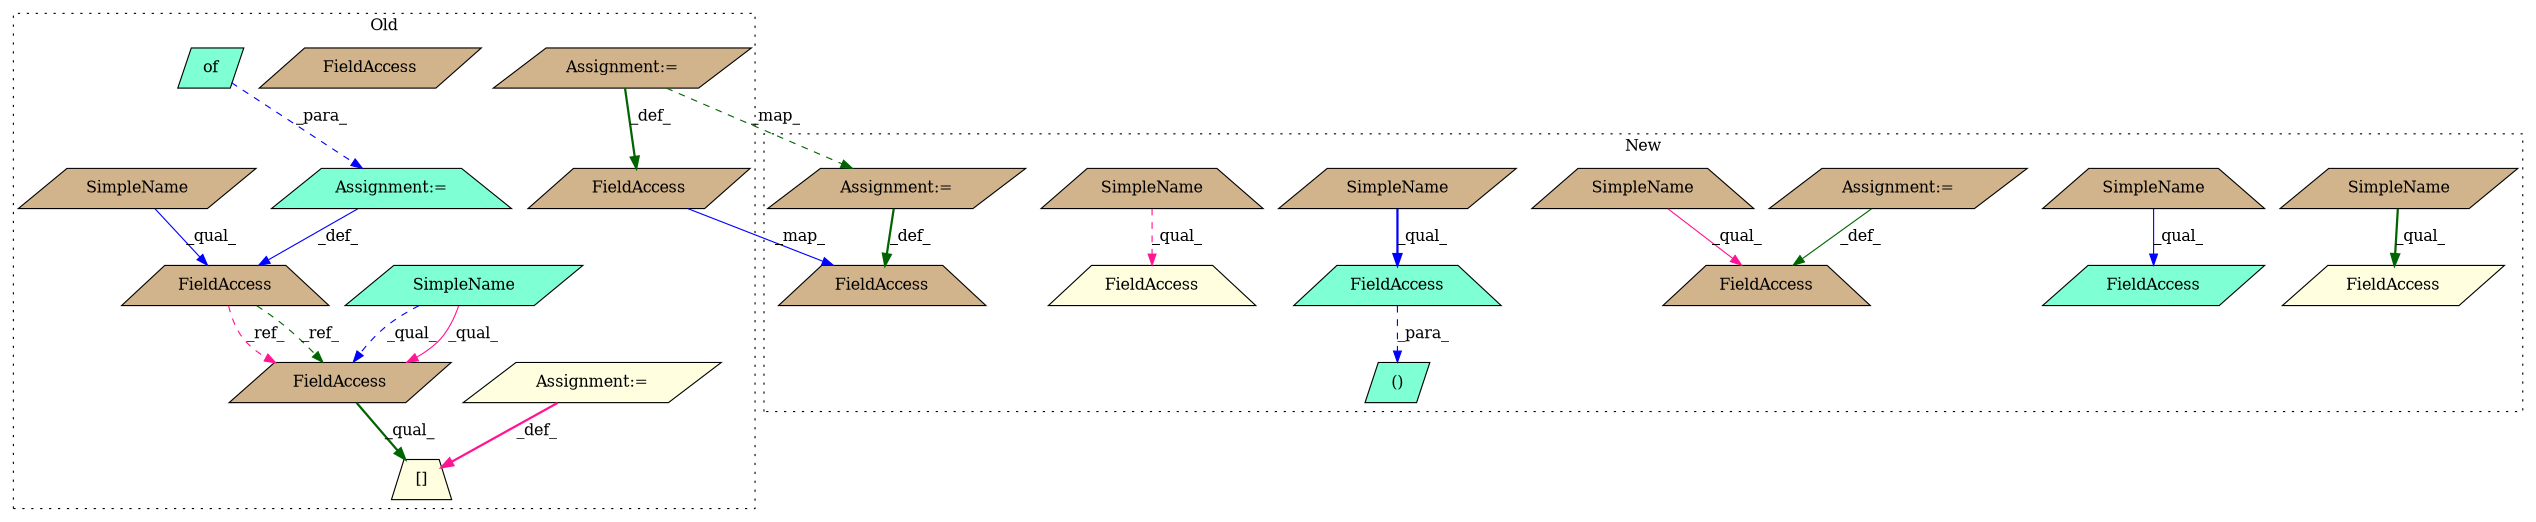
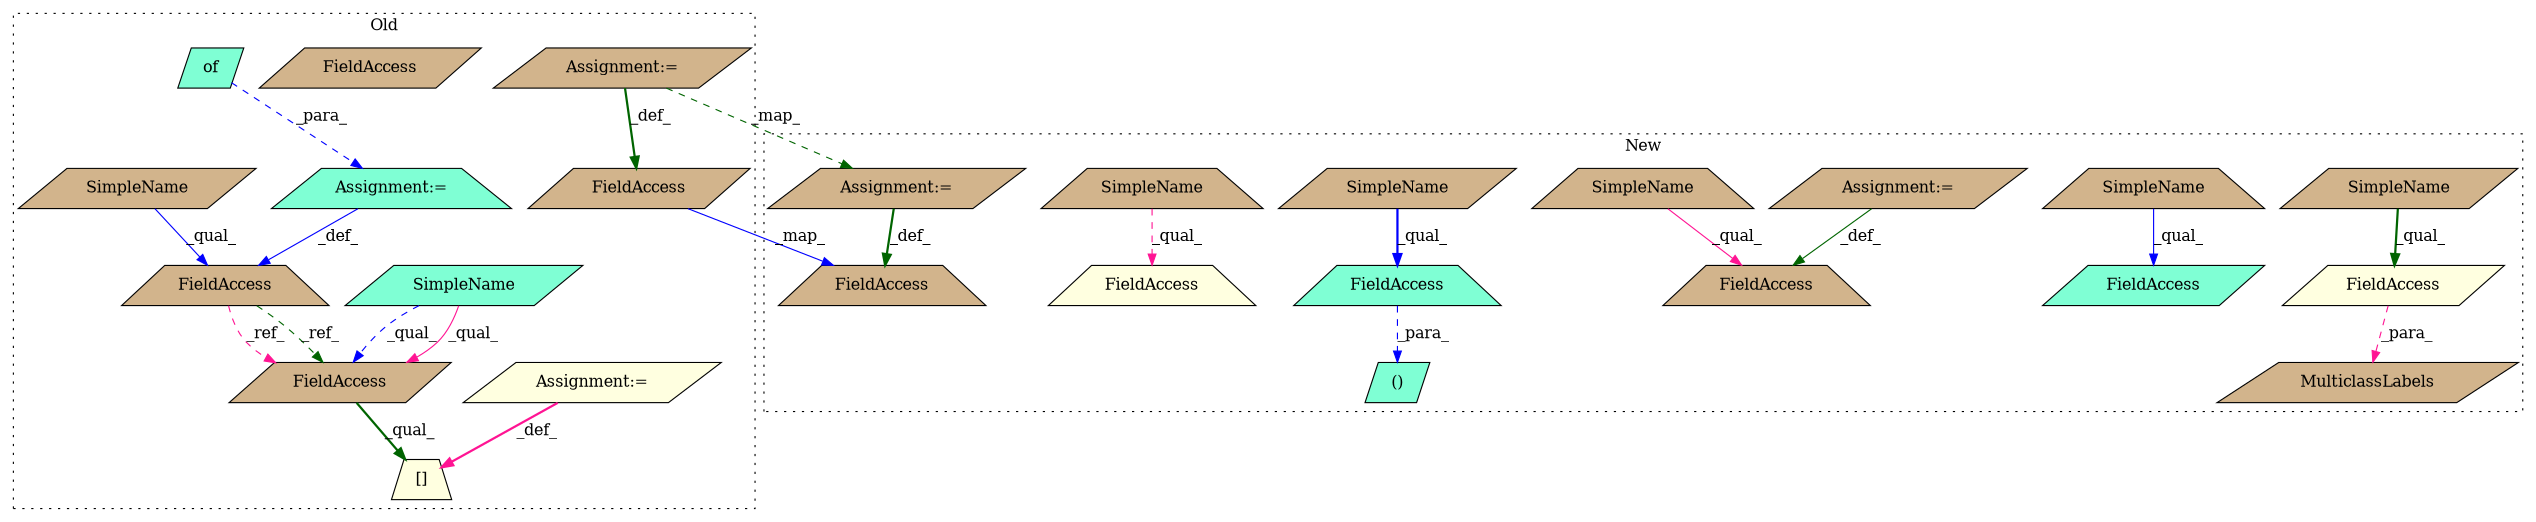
node "MulticlassLabels": added
